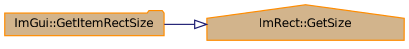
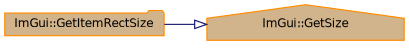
node "ImRect::GetSize": label "ImRect::GetSize" -> "ImGui::GetSize"
